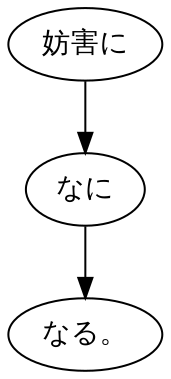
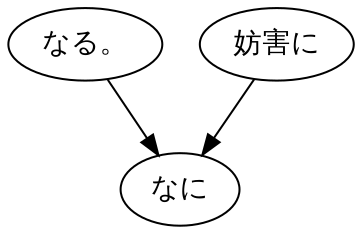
edge "なに" -> "なる。": reversed
